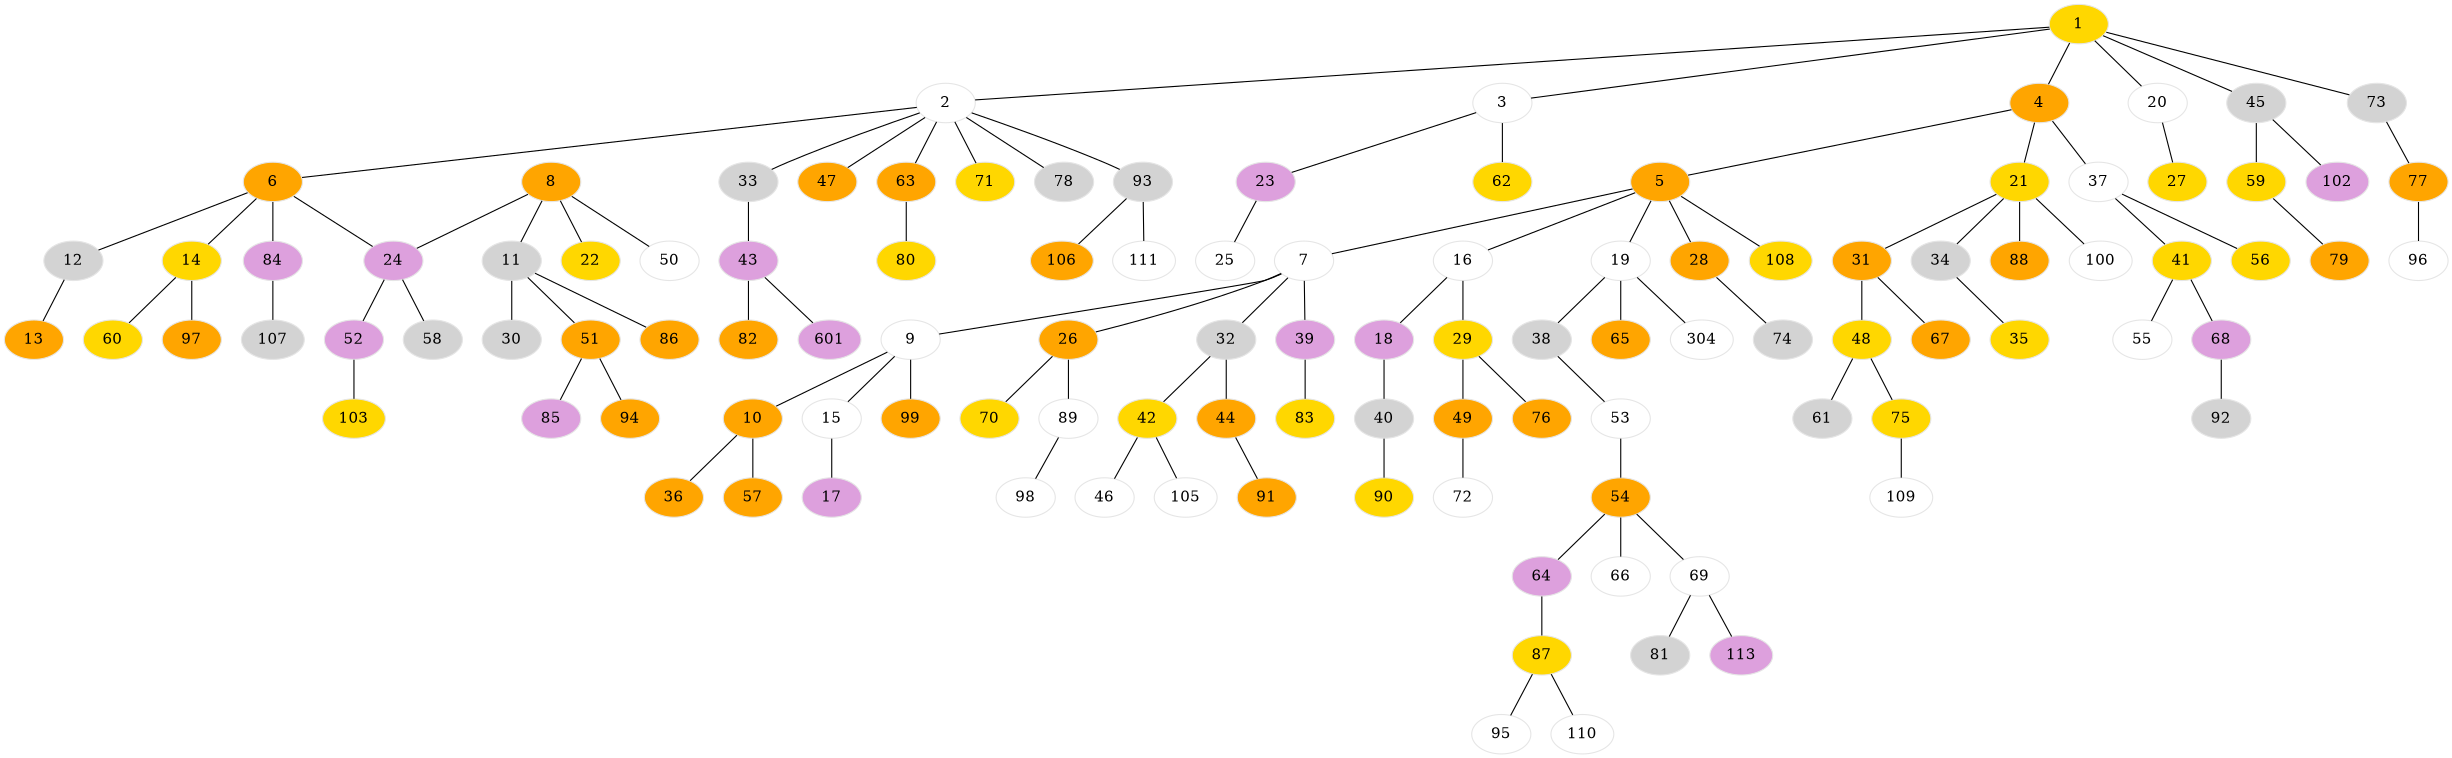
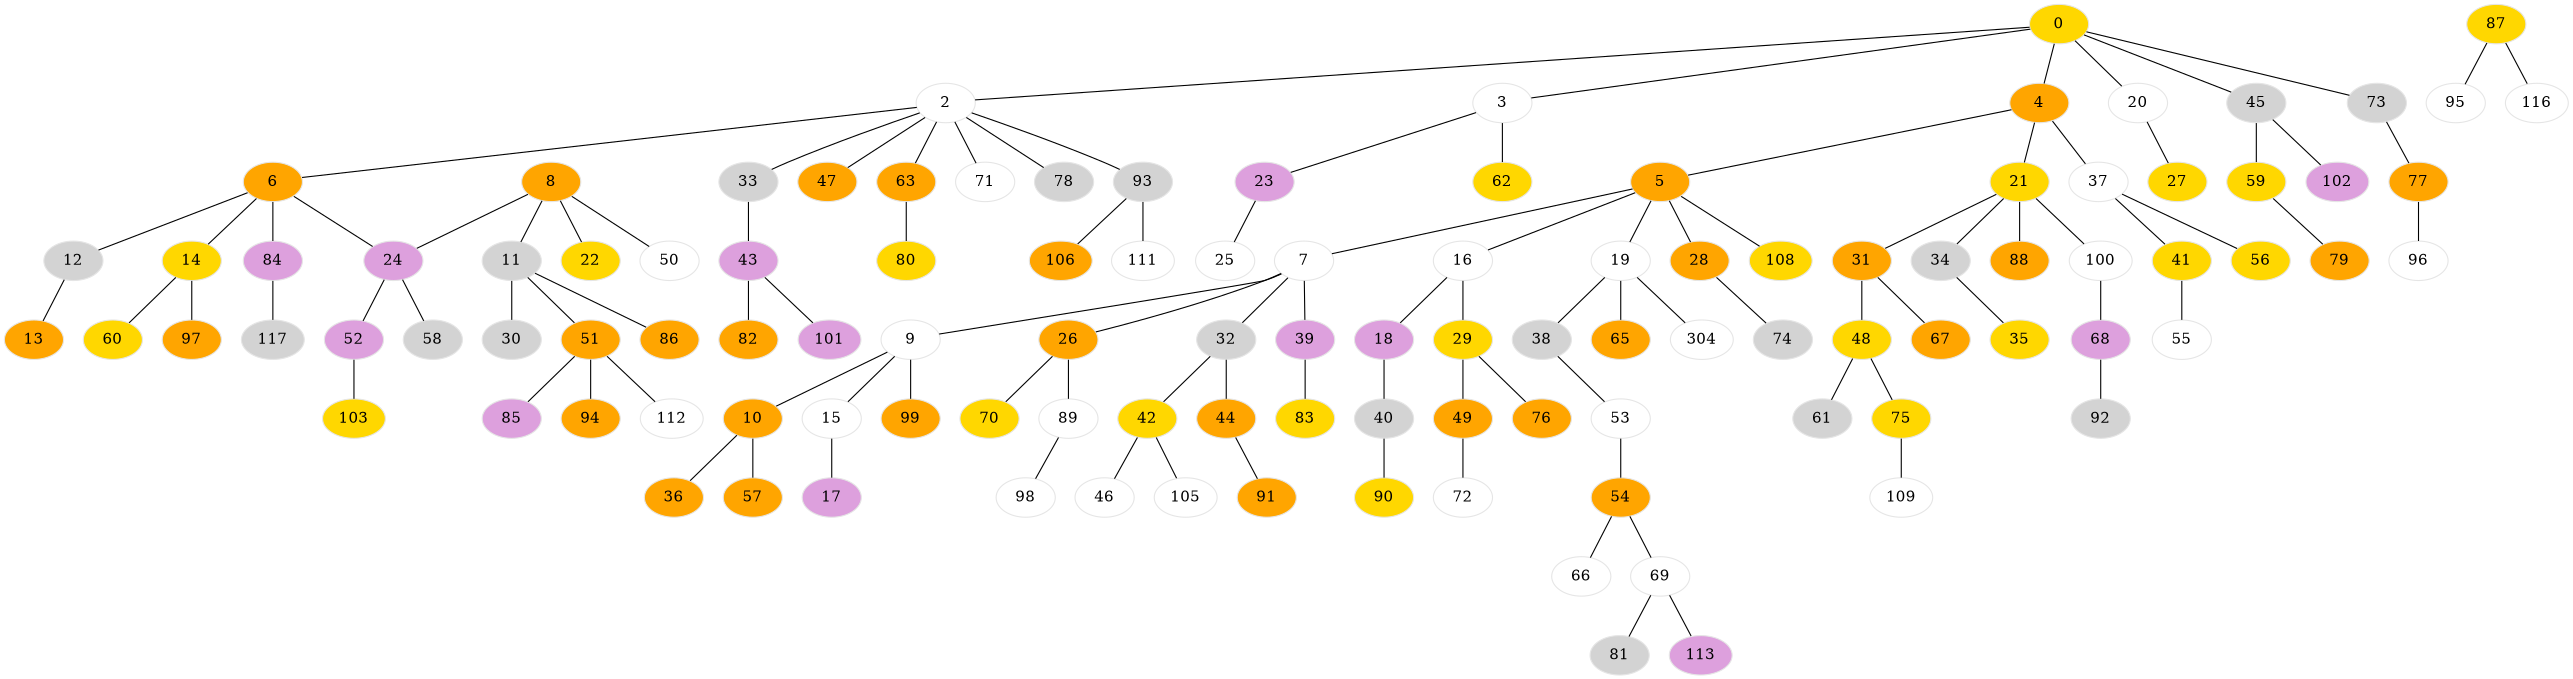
node "1": label "1" -> "0"
node "71": fillcolor gold -> white
edge "41" -- "68": now "100" -- "68"
node "107": label "107" -> "117"
node "601": label "601" -> "101"
node "112": added
node "64": removed
node "110": label "110" -> "116"
